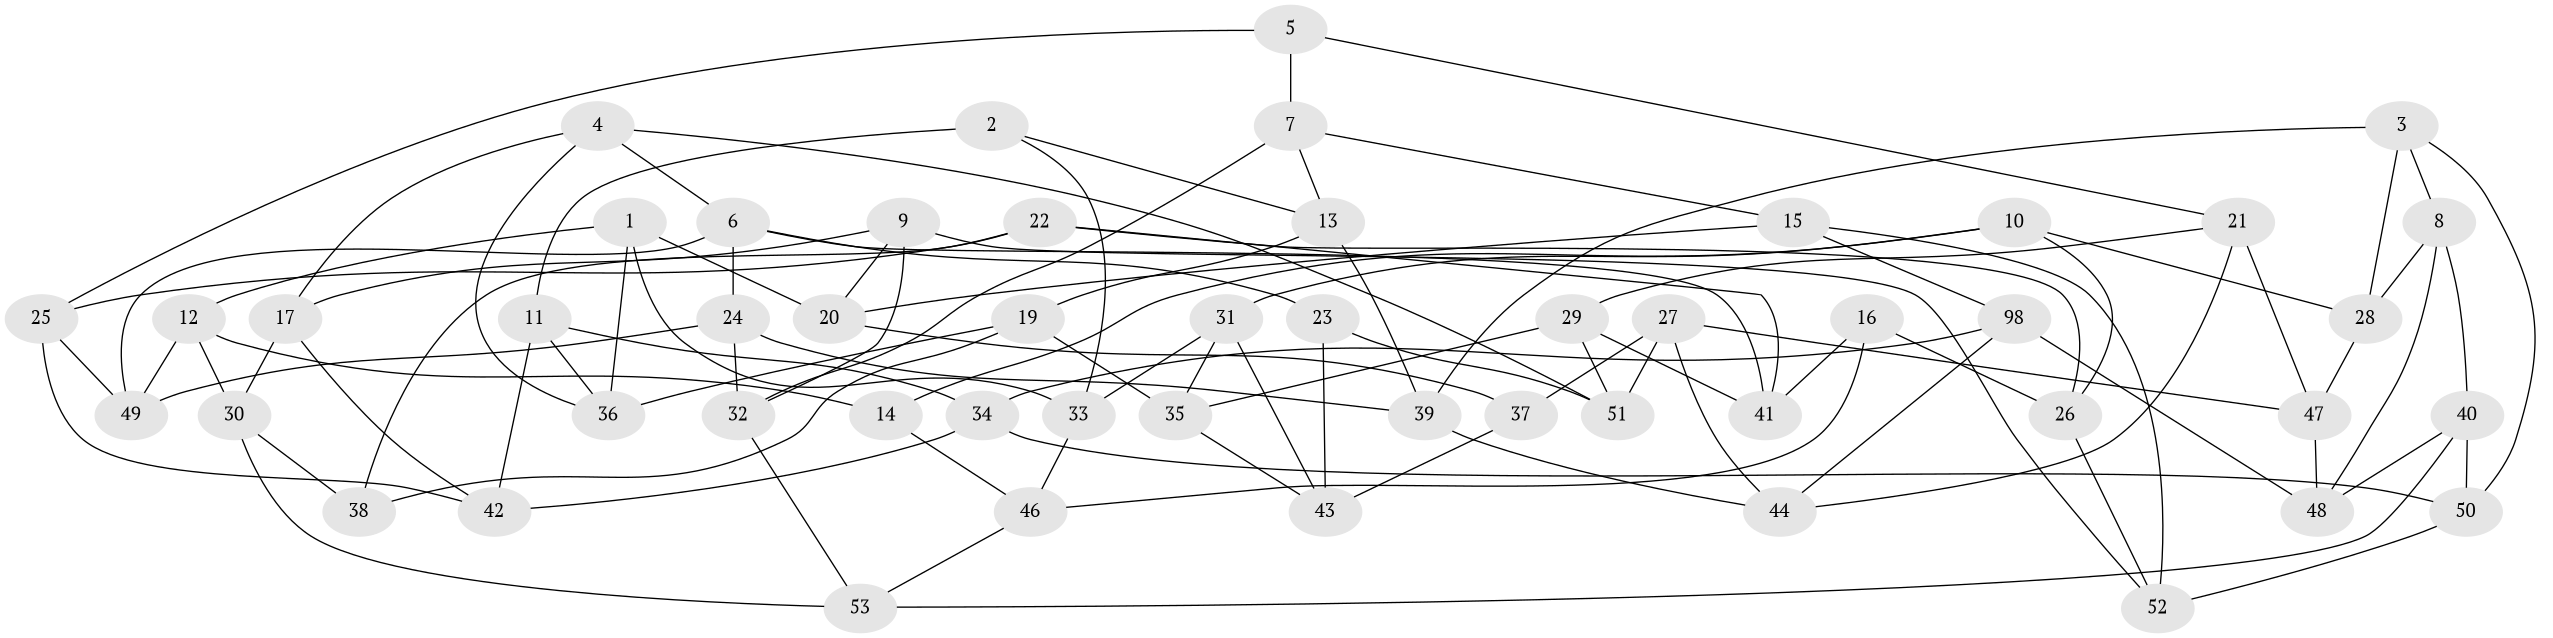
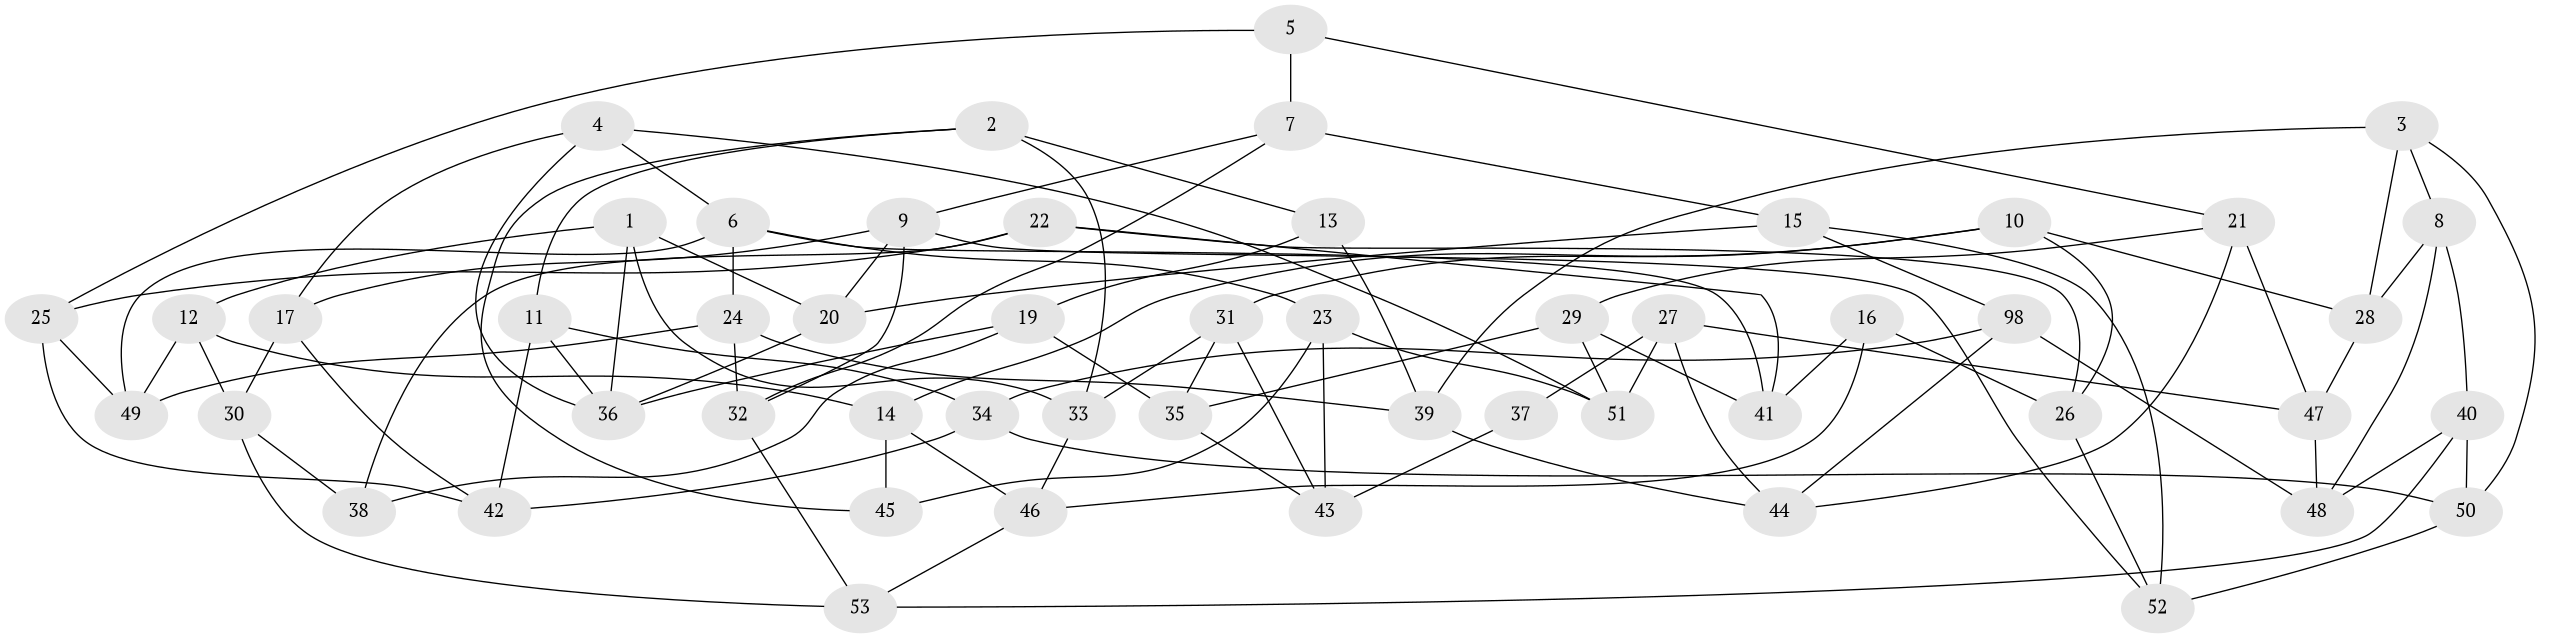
edge "7" -- "13": now "7" -- "9"
edge "20" -- "37": now "20" -- "36"
node "45": added
